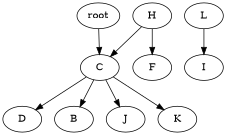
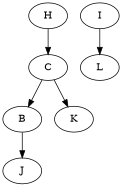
node "root": removed
edge "L" -> "I": reversed
node "F": removed
edge "C" -> "J": now "B" -> "J"
node "D": removed
